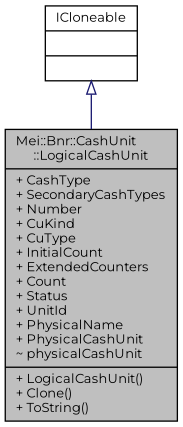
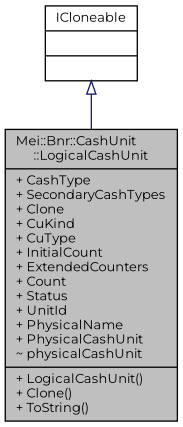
node "Mei::Bnr::CashUnit": text "+ Number" -> "+ Clone"
